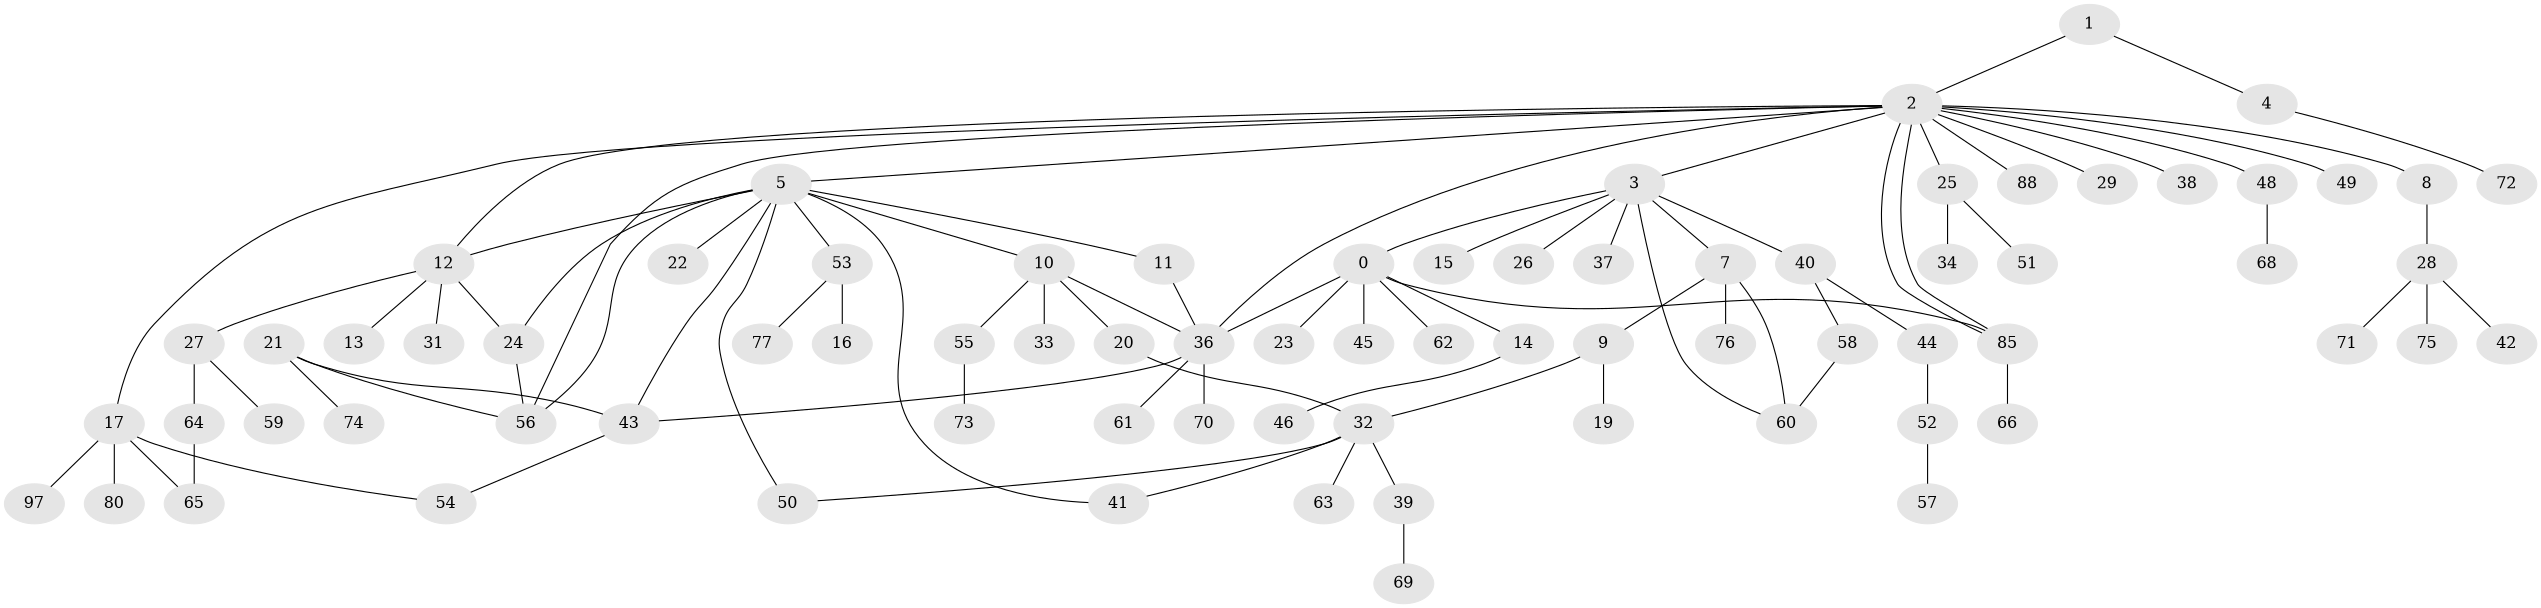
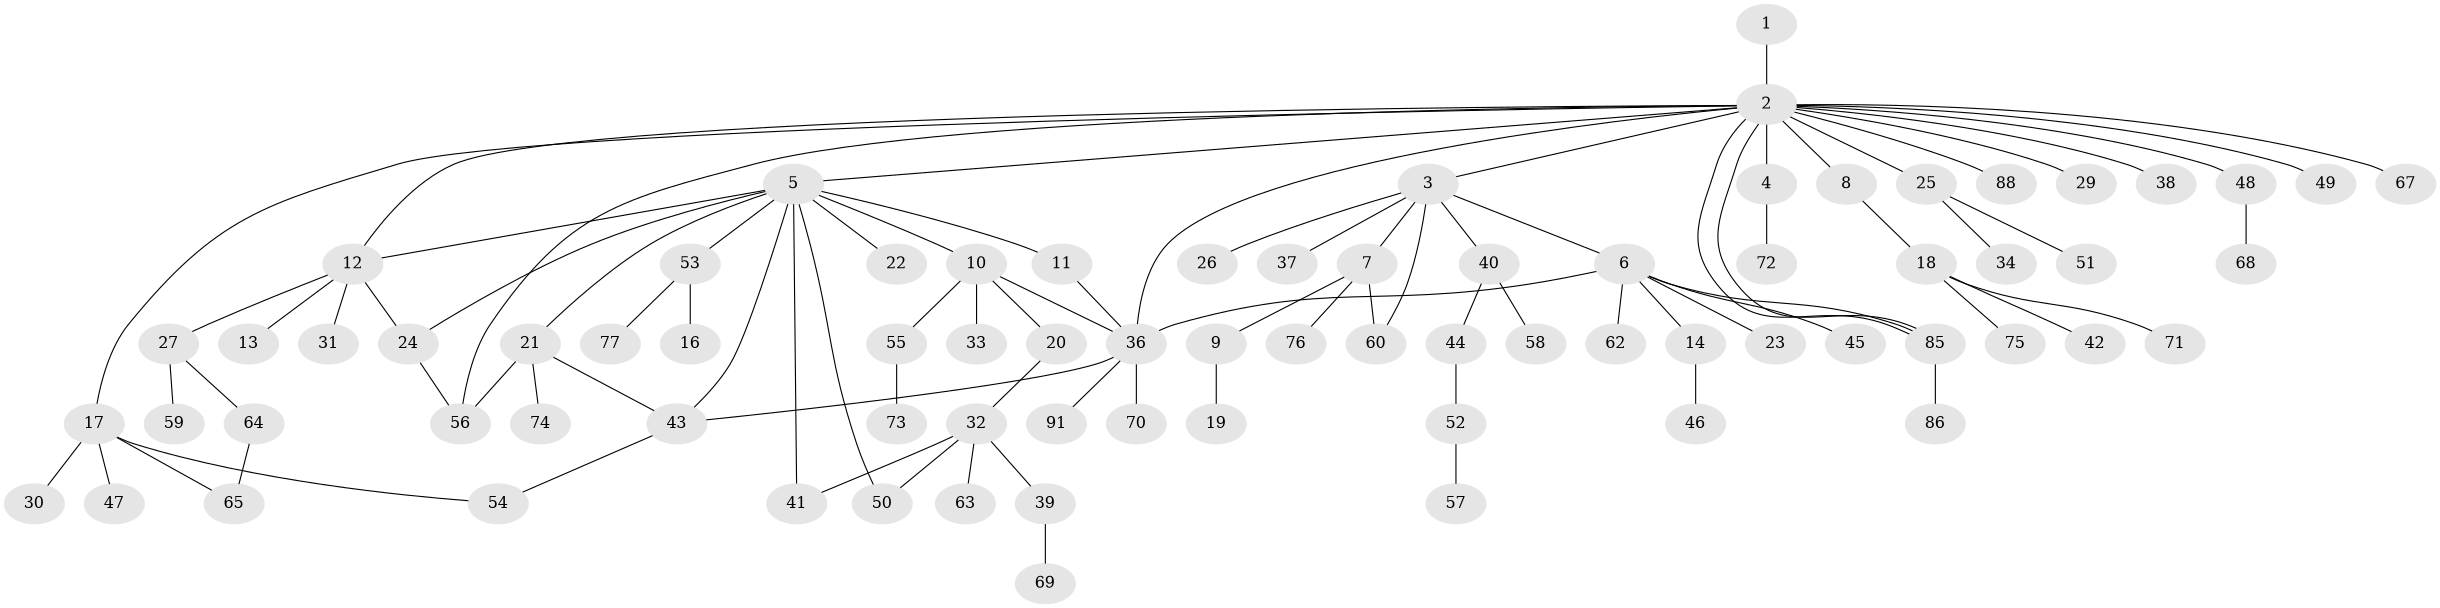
edge "1" -- "4": now "2" -- "4"
node "67": added
node "0": label "0" -> "6"
node "15": removed
node "28": label "28" -> "18"
edge "5" -- "56": now "5" -- "21"
edge "58" -- "60": removed
edge "9" -- "32": removed
node "61": label "61" -> "91"
node "66": label "66" -> "86"
node "97": label "97" -> "47"
node "80": label "80" -> "30"
